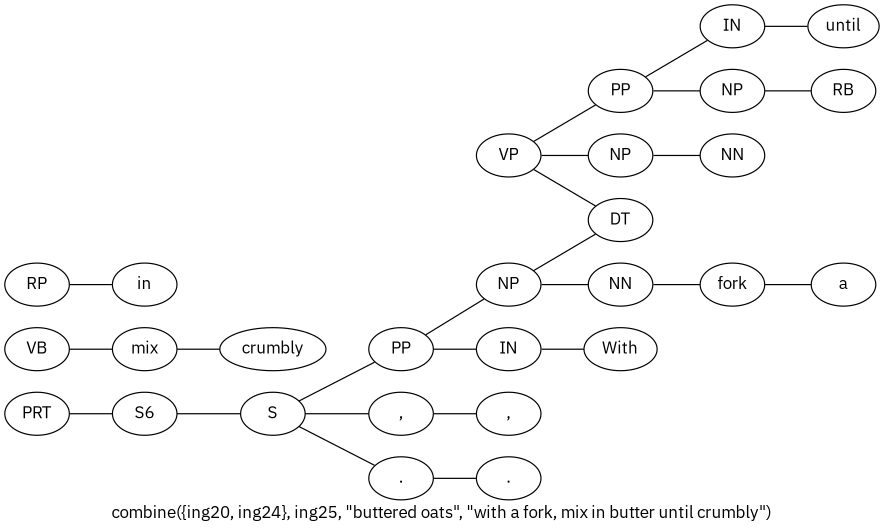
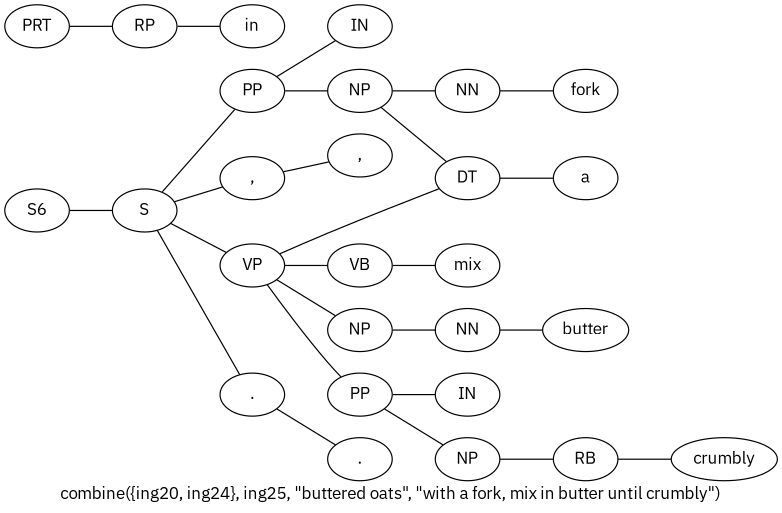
node "until": removed
edge "S" -- "VP": added
edge "VP" -- "VB": added
edge "fork" -- "a": now "DT" -- "a"
node "butter": added
edge "mix" -- "crumbly": now "RB" -- "crumbly"
node "With": removed
edge "PRT" -- "S6": now "PRT" -- "RP"
